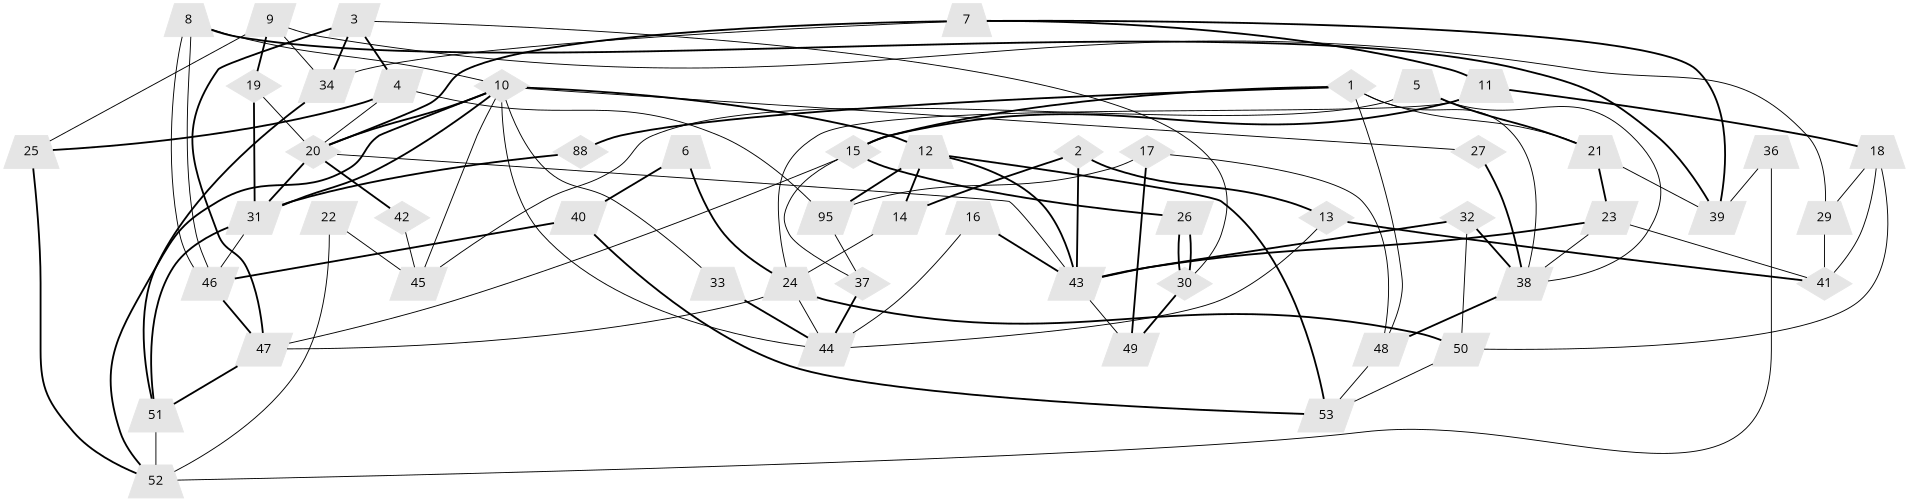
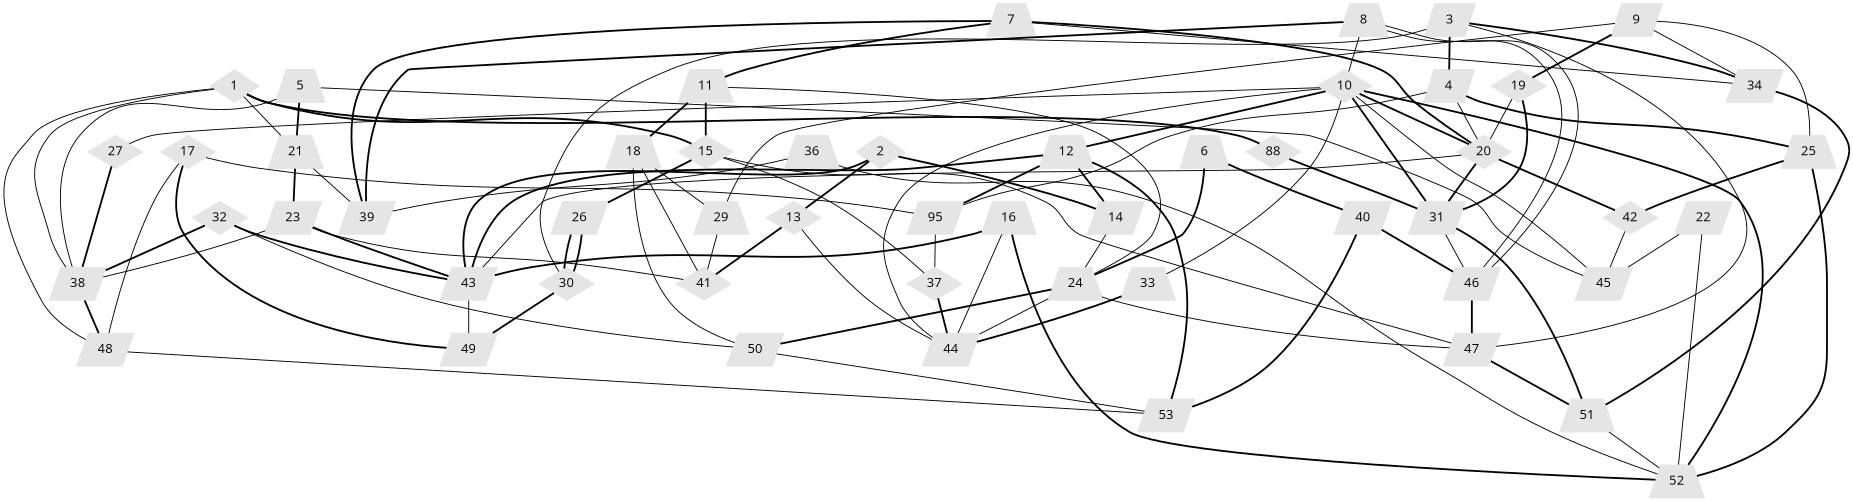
edge "3" -- "47": style bold -> solid
edge "25" -- "42": added
edge "16" -- "52": added
